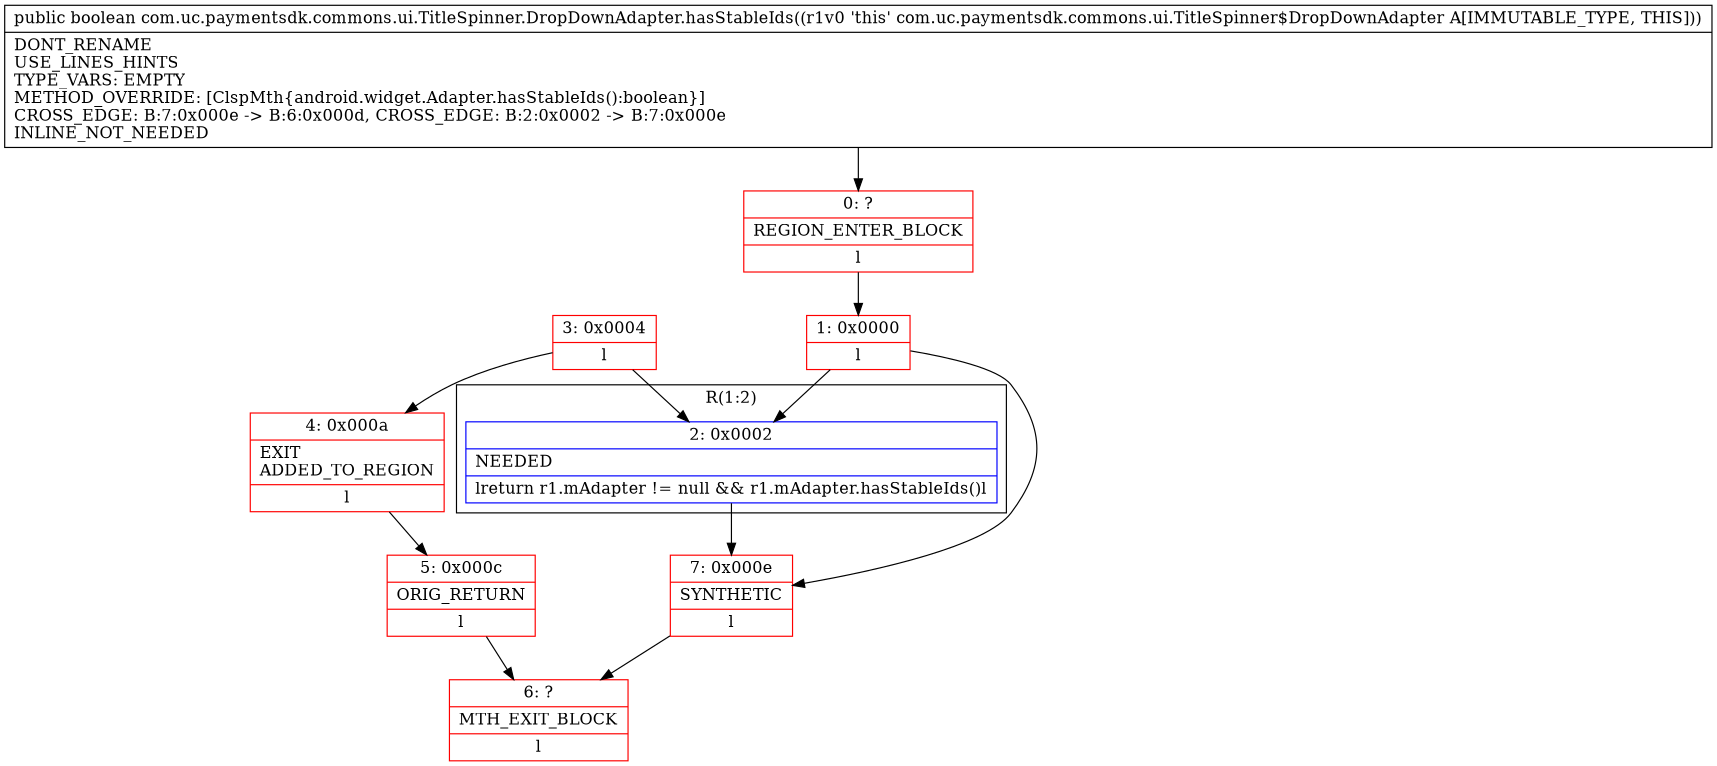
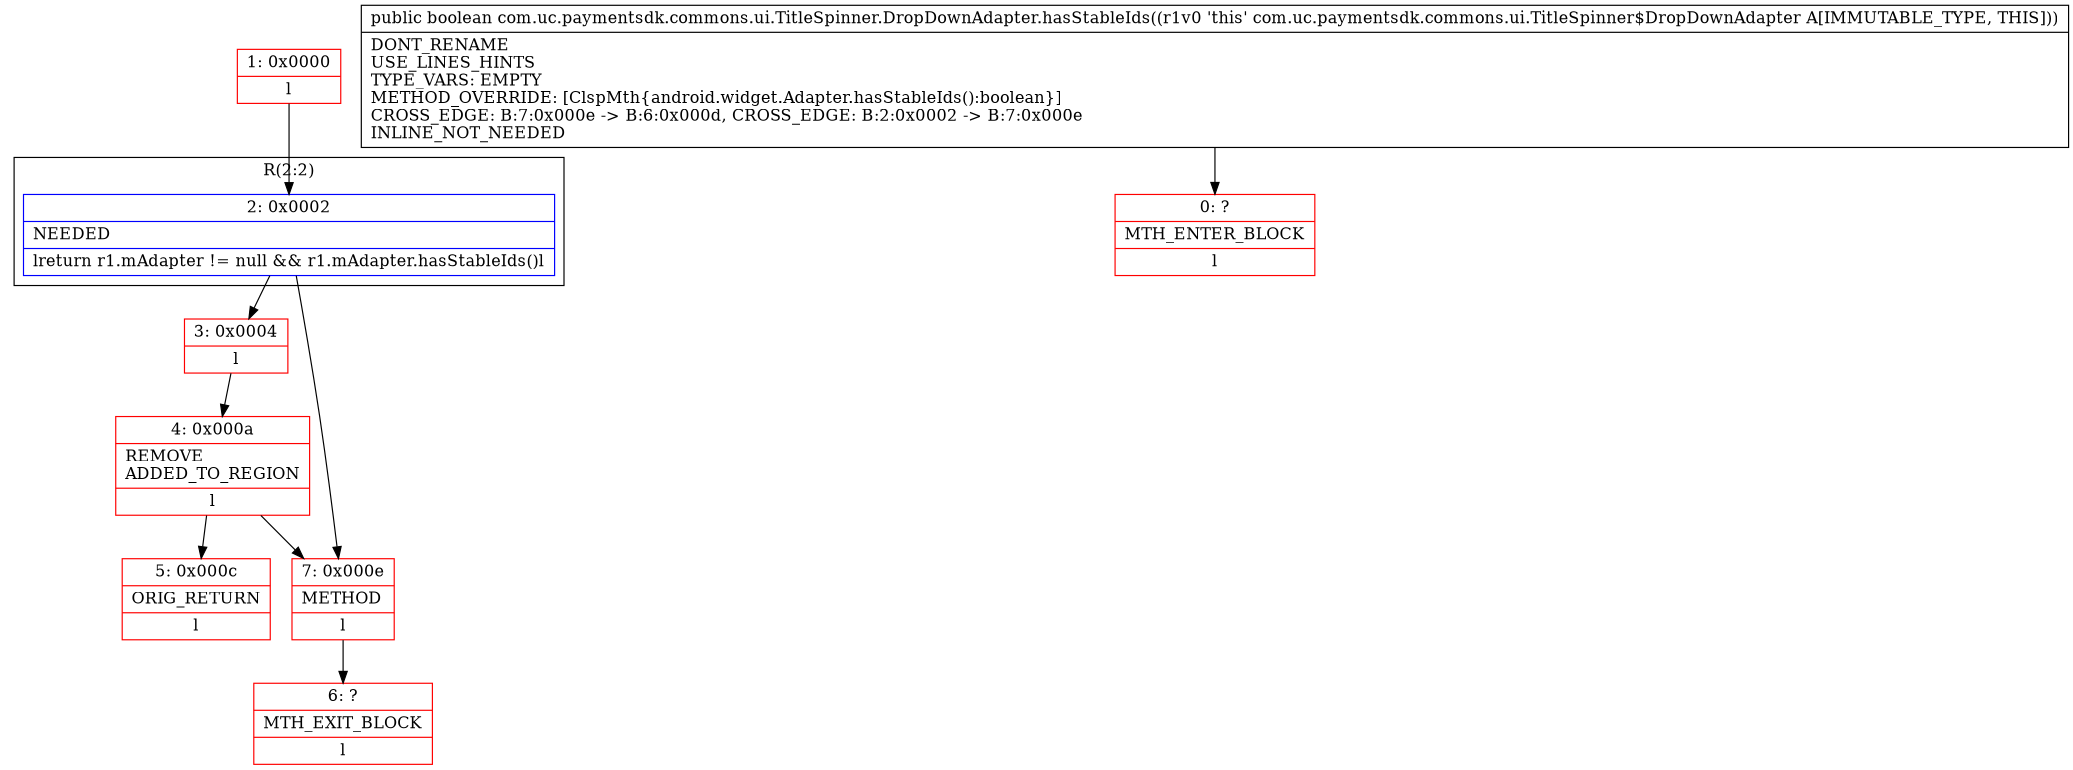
node "0: ?": text "REGION_ENTER_BLOCK" -> "MTH_ENTER_BLOCK"
edge "0: ?" -> "1: 0x0000": removed
edge "3: 0x0004" -> "2: 0x0002": reversed
cluster "R(1:2)": label "R(1:2)" -> "R(2:2)"
node "4: 0x000a": text "EXIT" -> "REMOVE"
edge "1: 0x0000" -> "7: 0x000e": now "4: 0x000a" -> "7: 0x000e"
node "7: 0x000e": text "SYNTHETIC" -> "METHOD"
edge "5: 0x000c" -> "6: ?": removed
